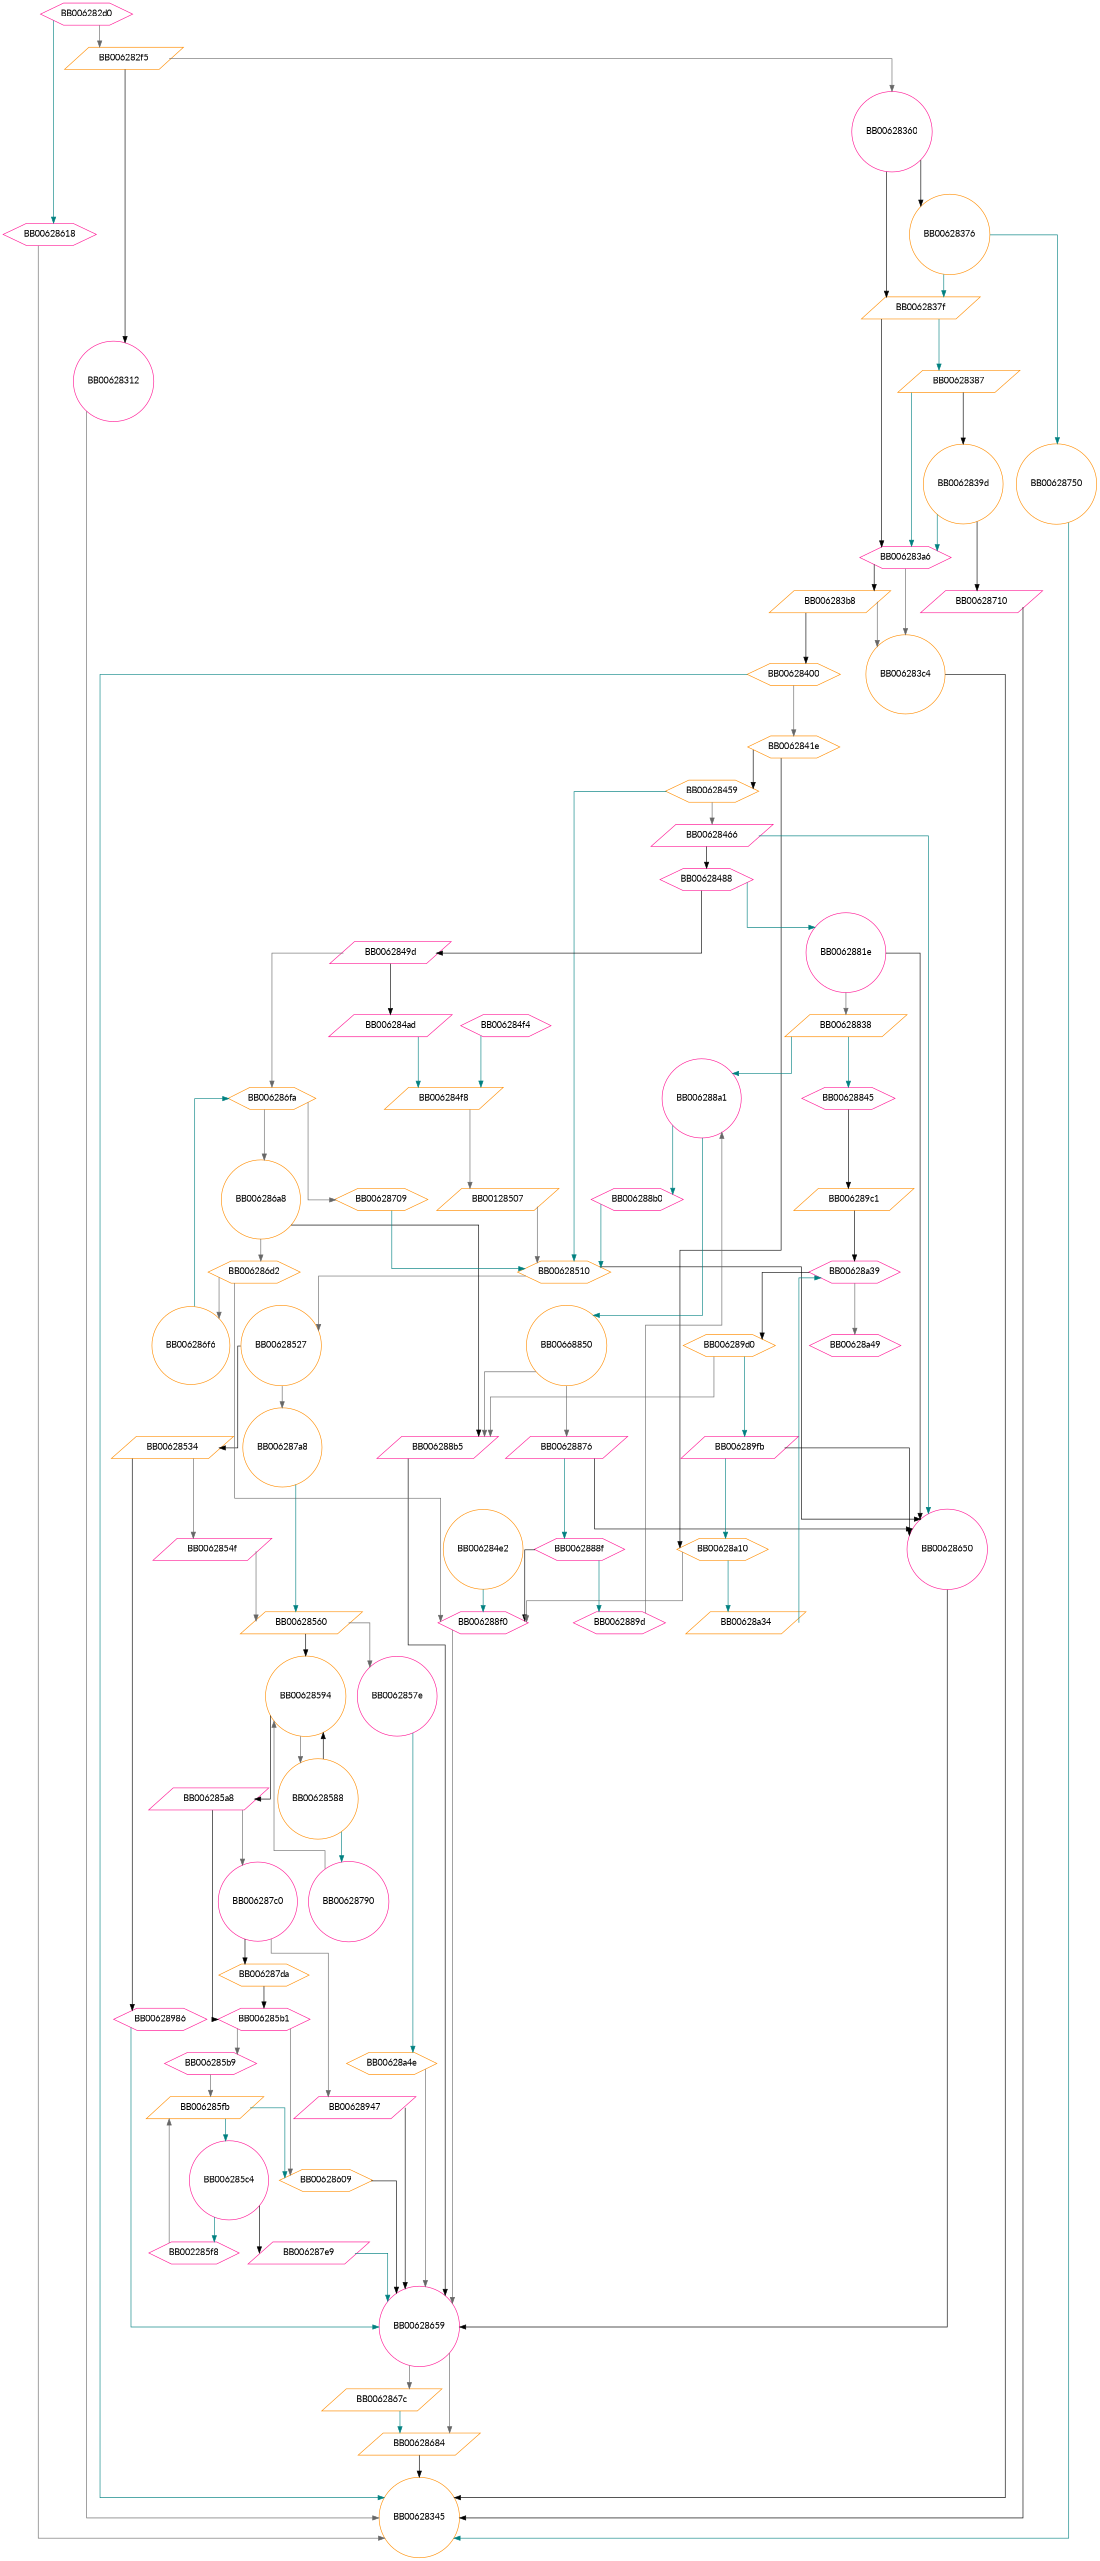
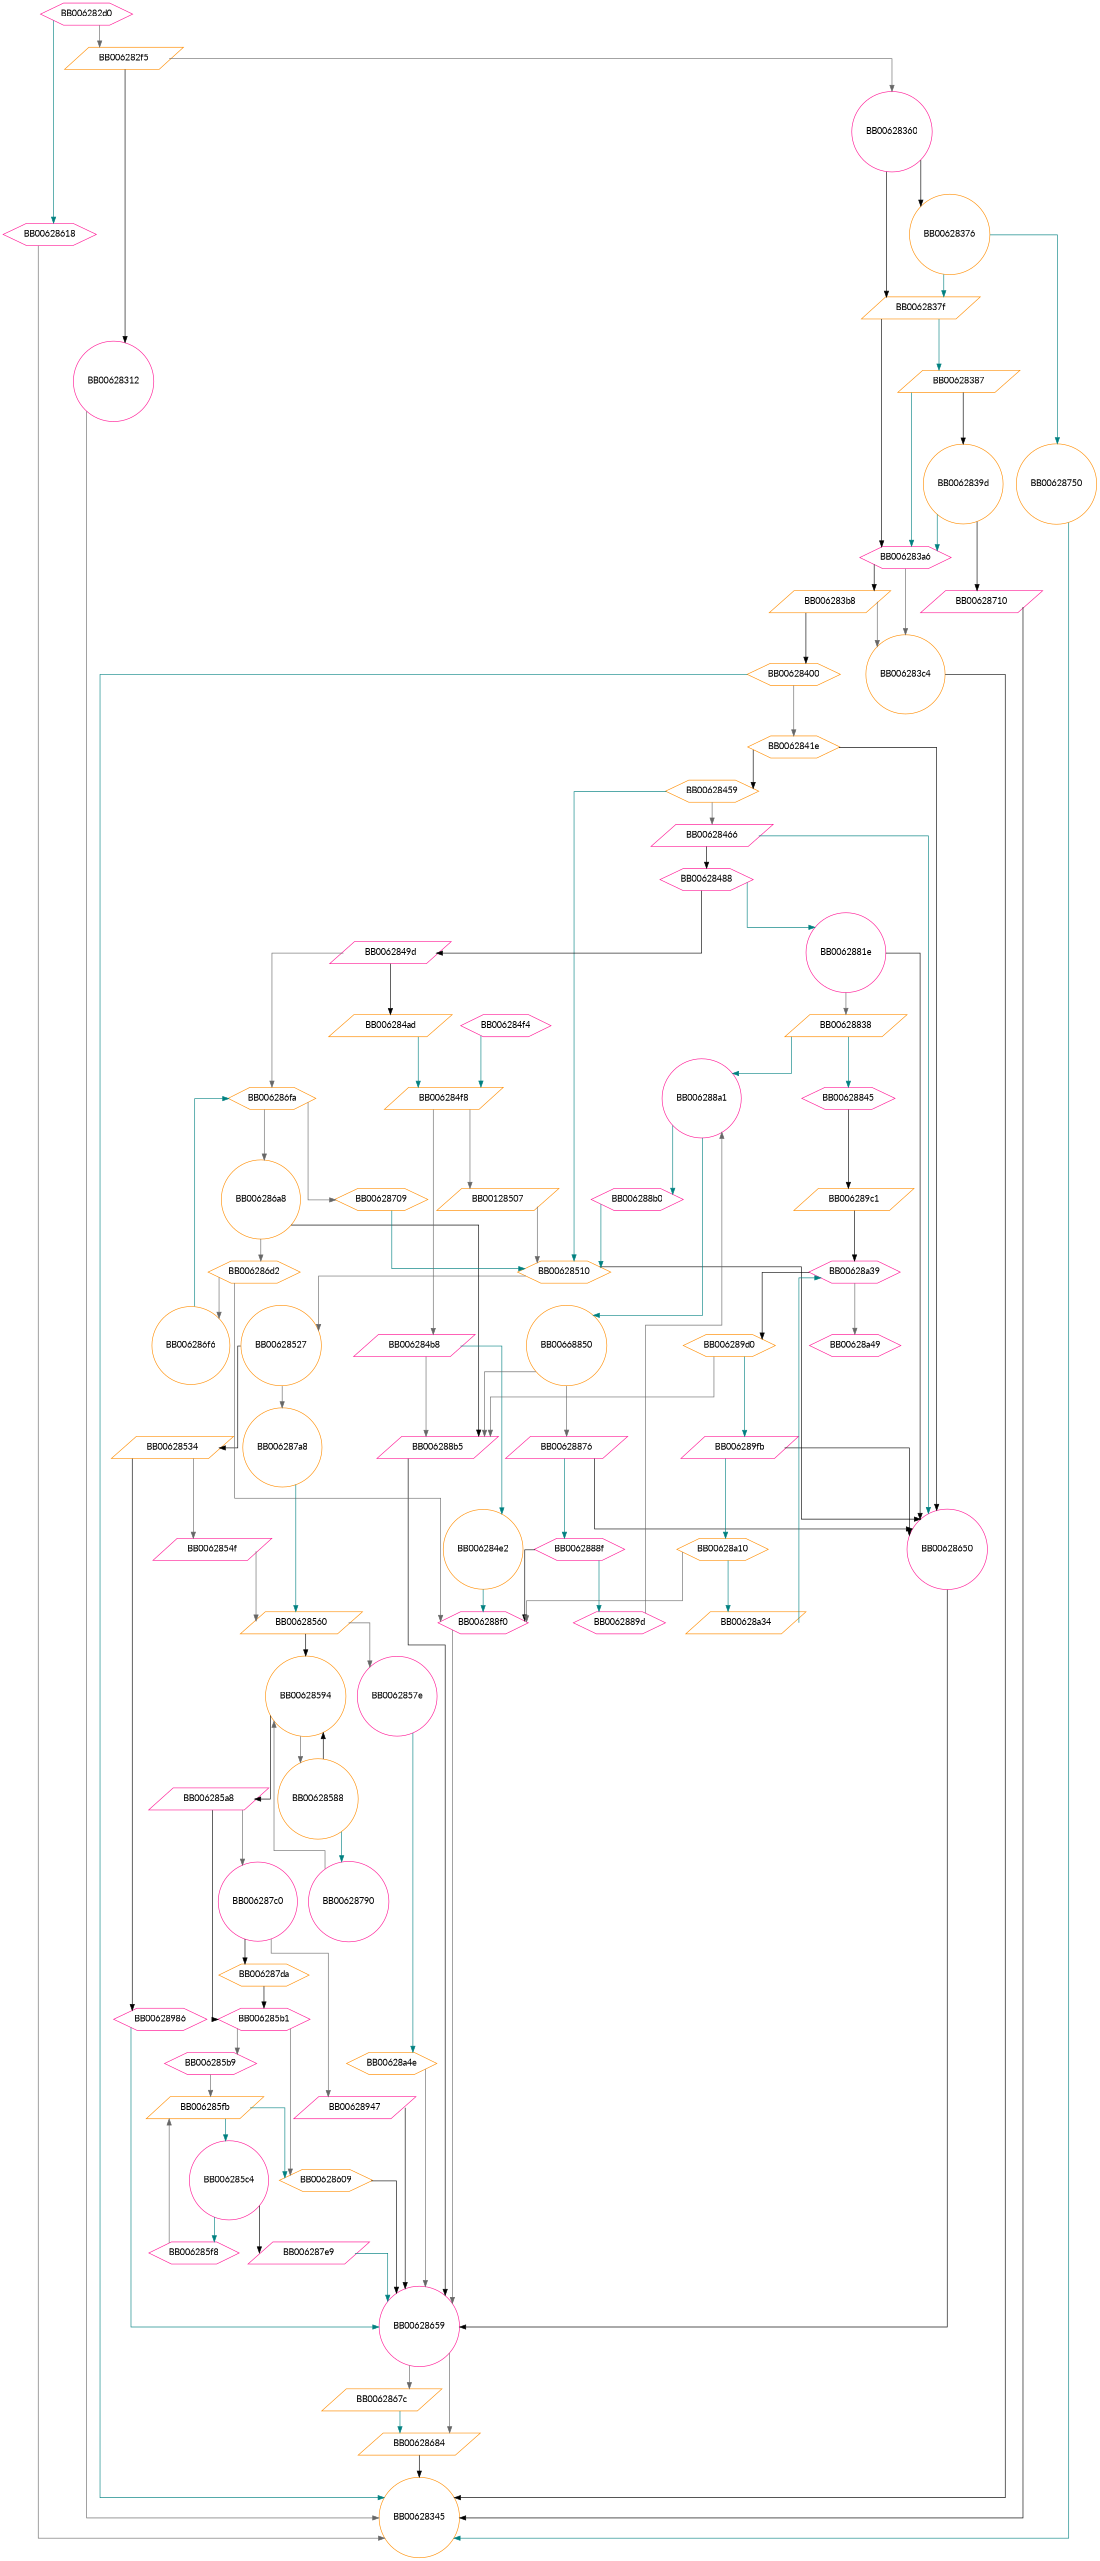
node "BB006284ad": color deeppink -> darkorange
edge "BB0062841e" -> "BB00628a10": now "BB0062841e" -> "BB00628650"
node "BB006284b8": added
node "BB002285f8": label "BB002285f8" -> "BB006285f8"
